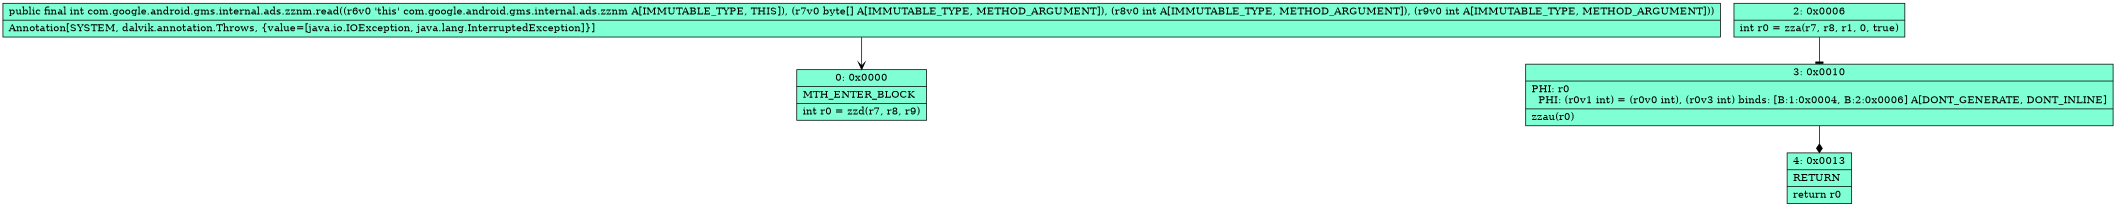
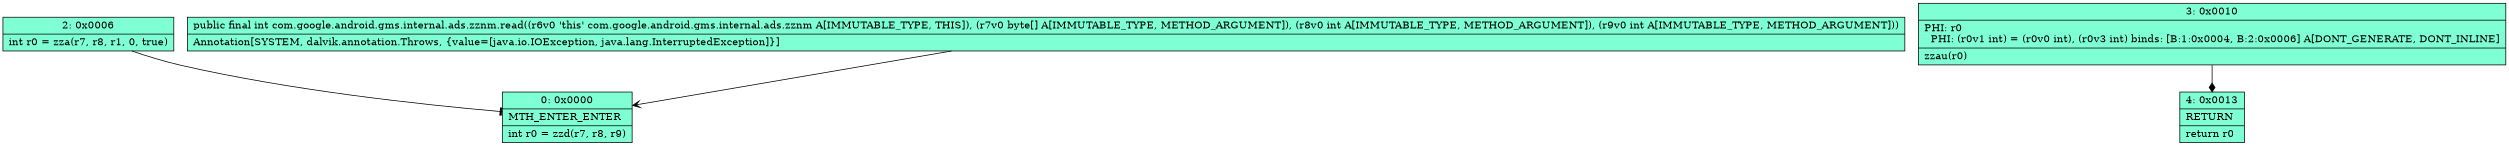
edge "2: 0x0006" -> "3: 0x0010": now "2: 0x0006" -> "0: 0x0000"
node "0: 0x0000": text "MTH_ENTER_BLOCK" -> "MTH_ENTER_ENTER"
